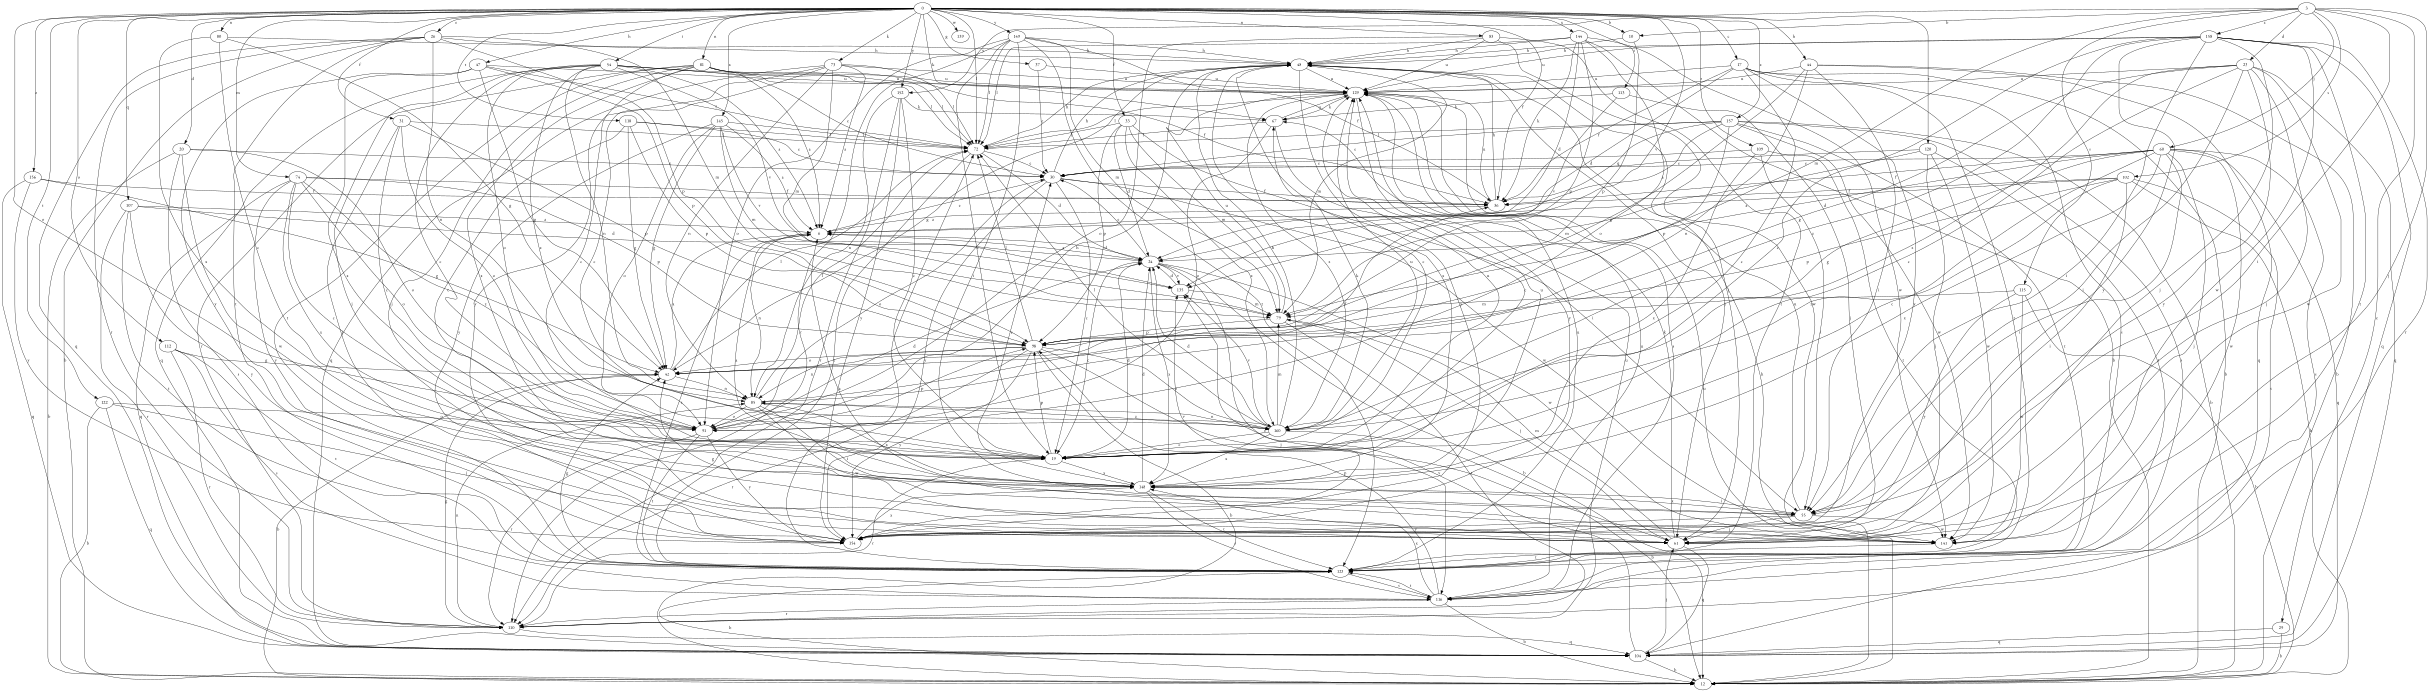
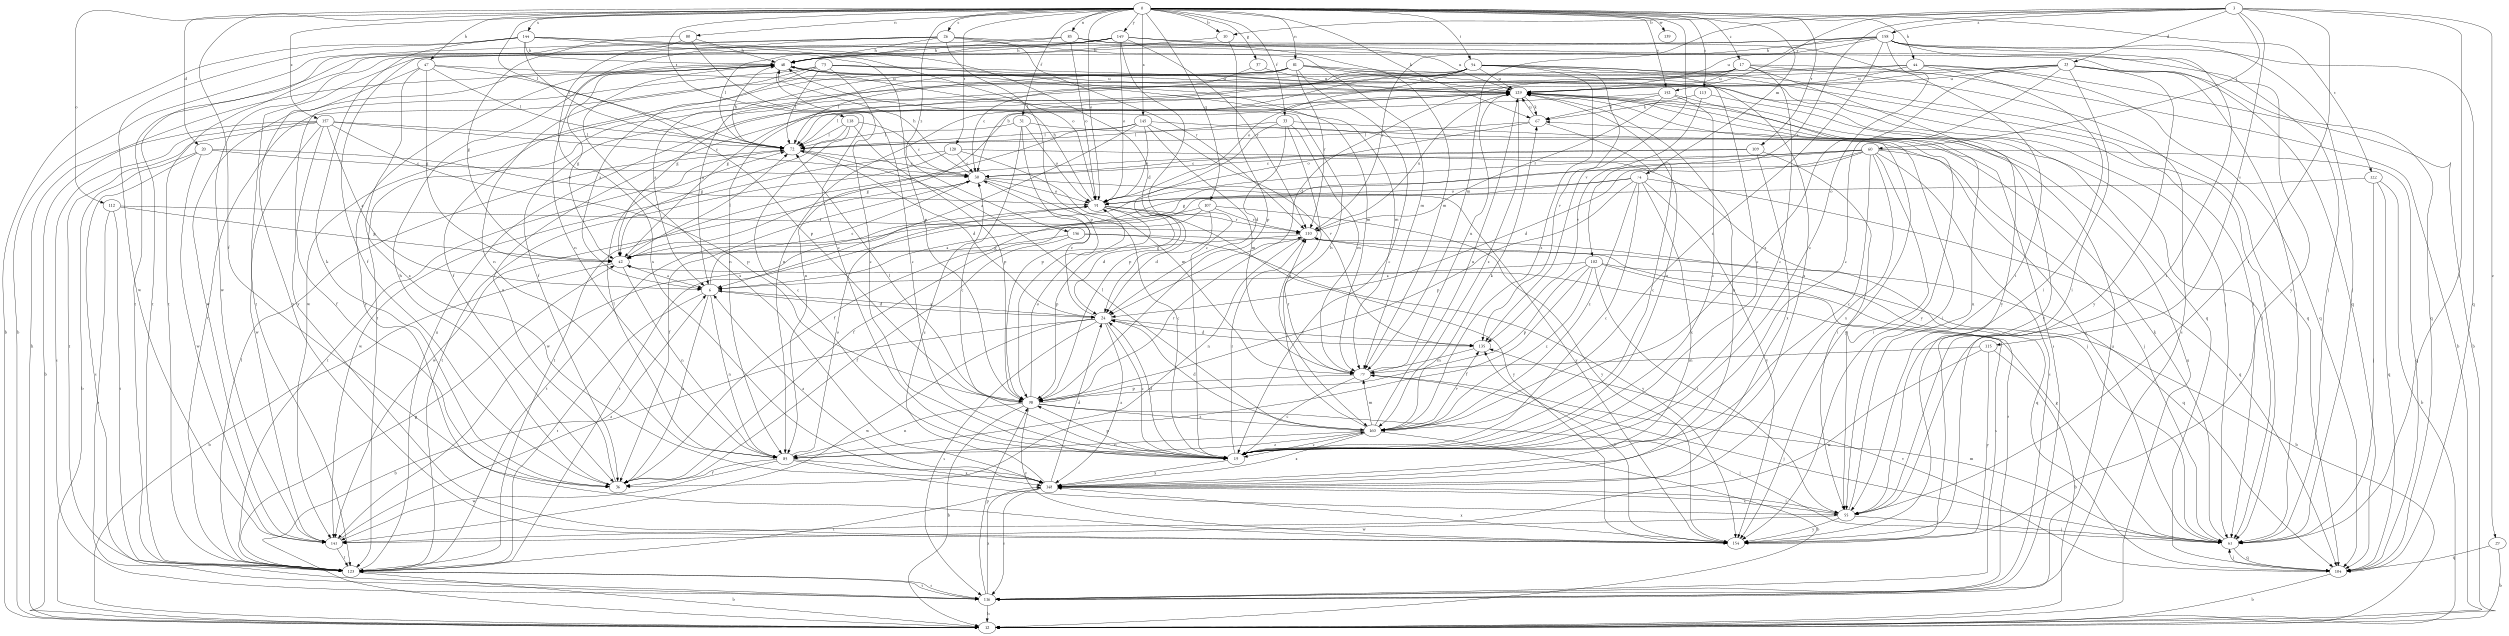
edge "0" -> "73": removed, label "k"
edge "54" -> "30": label "e" -> "b"
edge "157" -> "36": label "q" -> "f"
edge "36" -> "6": reversed
edge "98" -> "42": now "98" -> "91"
edge "79" -> "19": added, label "c"
